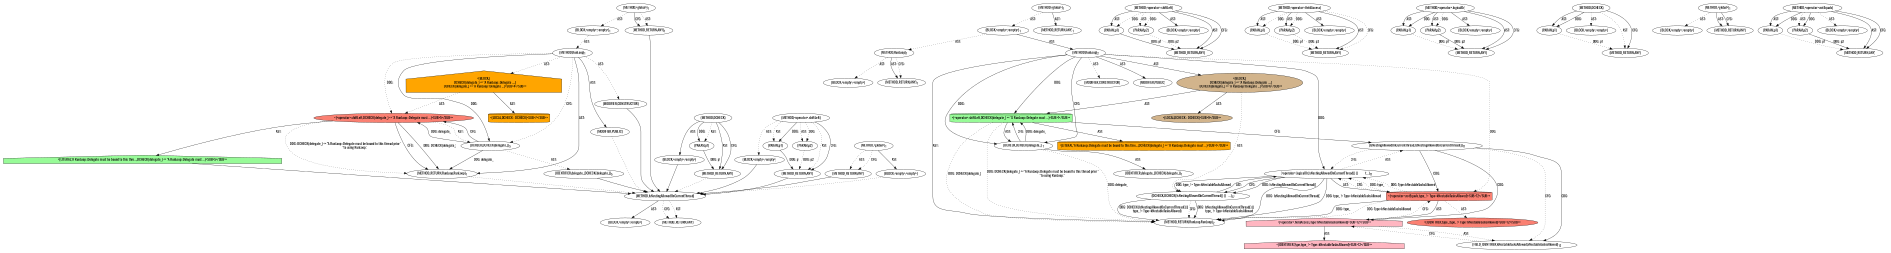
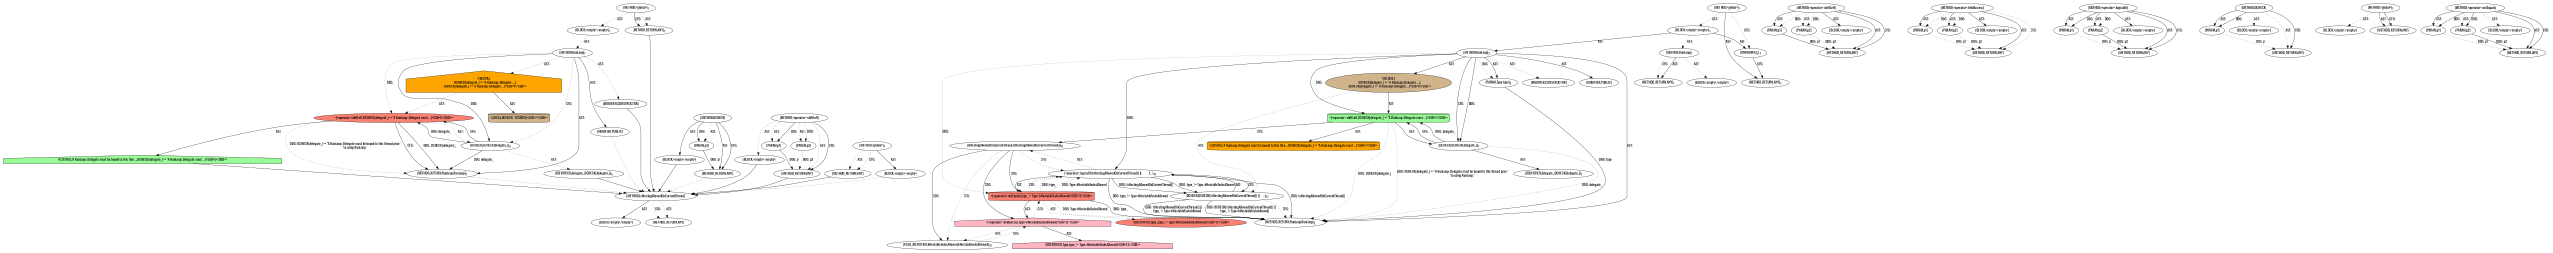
node "(UNKNOWN,),))": added
node "(PARAM,Type type)": added
node "<(LOCAL,DCHECK : DCHECK)<SUB>7</SUB>>": fillcolor orange -> tan
node "<(LOCAL,DCHECK : DCHECK)<SUB>9</SUB>>": removed
